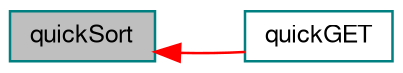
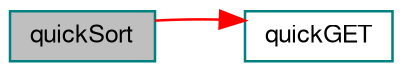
edge "quickGET" -> "quickSort": reversed
